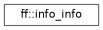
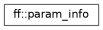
node "ff::info_info": label "ff::info_info" -> "ff::param_info"
